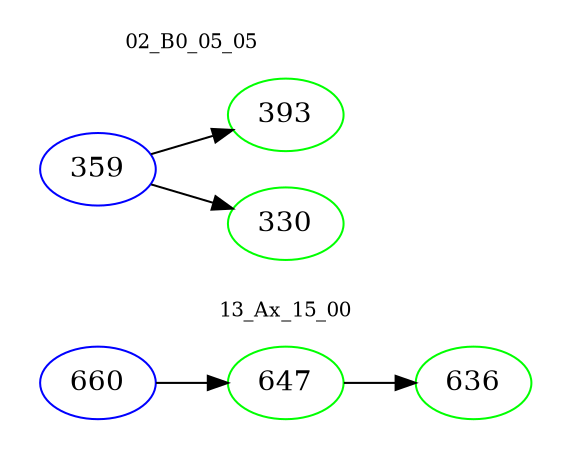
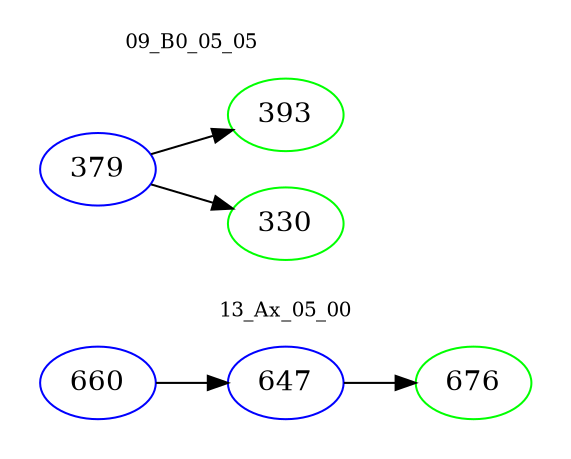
cluster "02_B0_05_05": label "02_B0_05_05" -> "09_B0_05_05"
node "359": label "359" -> "379"
cluster "13_Ax_15_00": label "13_Ax_15_00" -> "13_Ax_05_00"
node "647": color green -> blue
node "636": label "636" -> "676"
